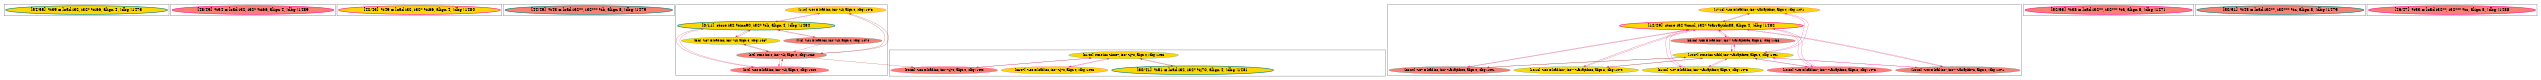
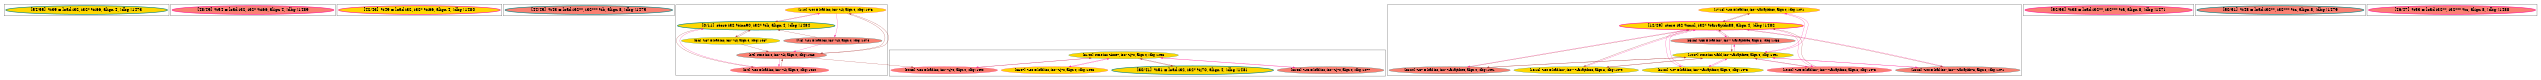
edge "[0/11]  store i32 %inc90, i32* %k, align 4, !dbg !1484" -> "[7/8]  %41 = load i32, i32* %k, align 4, !dbg !1474": now "[1/10]  %44 = load i32, i32* %k, align 4, !dbg !1476" -> "[7/8]  %41 = load i32, i32* %k, align 4, !dbg !1474"
edge "[2/9]  store i32 0, i32* %k, align 4, !dbg !1465" -> "[5/6]  %37 = load i32, i32* %k, align 4, !dbg !1467": removed
node "[32/33]  %46 = load i32, i32* %j70, align 4, !dbg !1477": added
